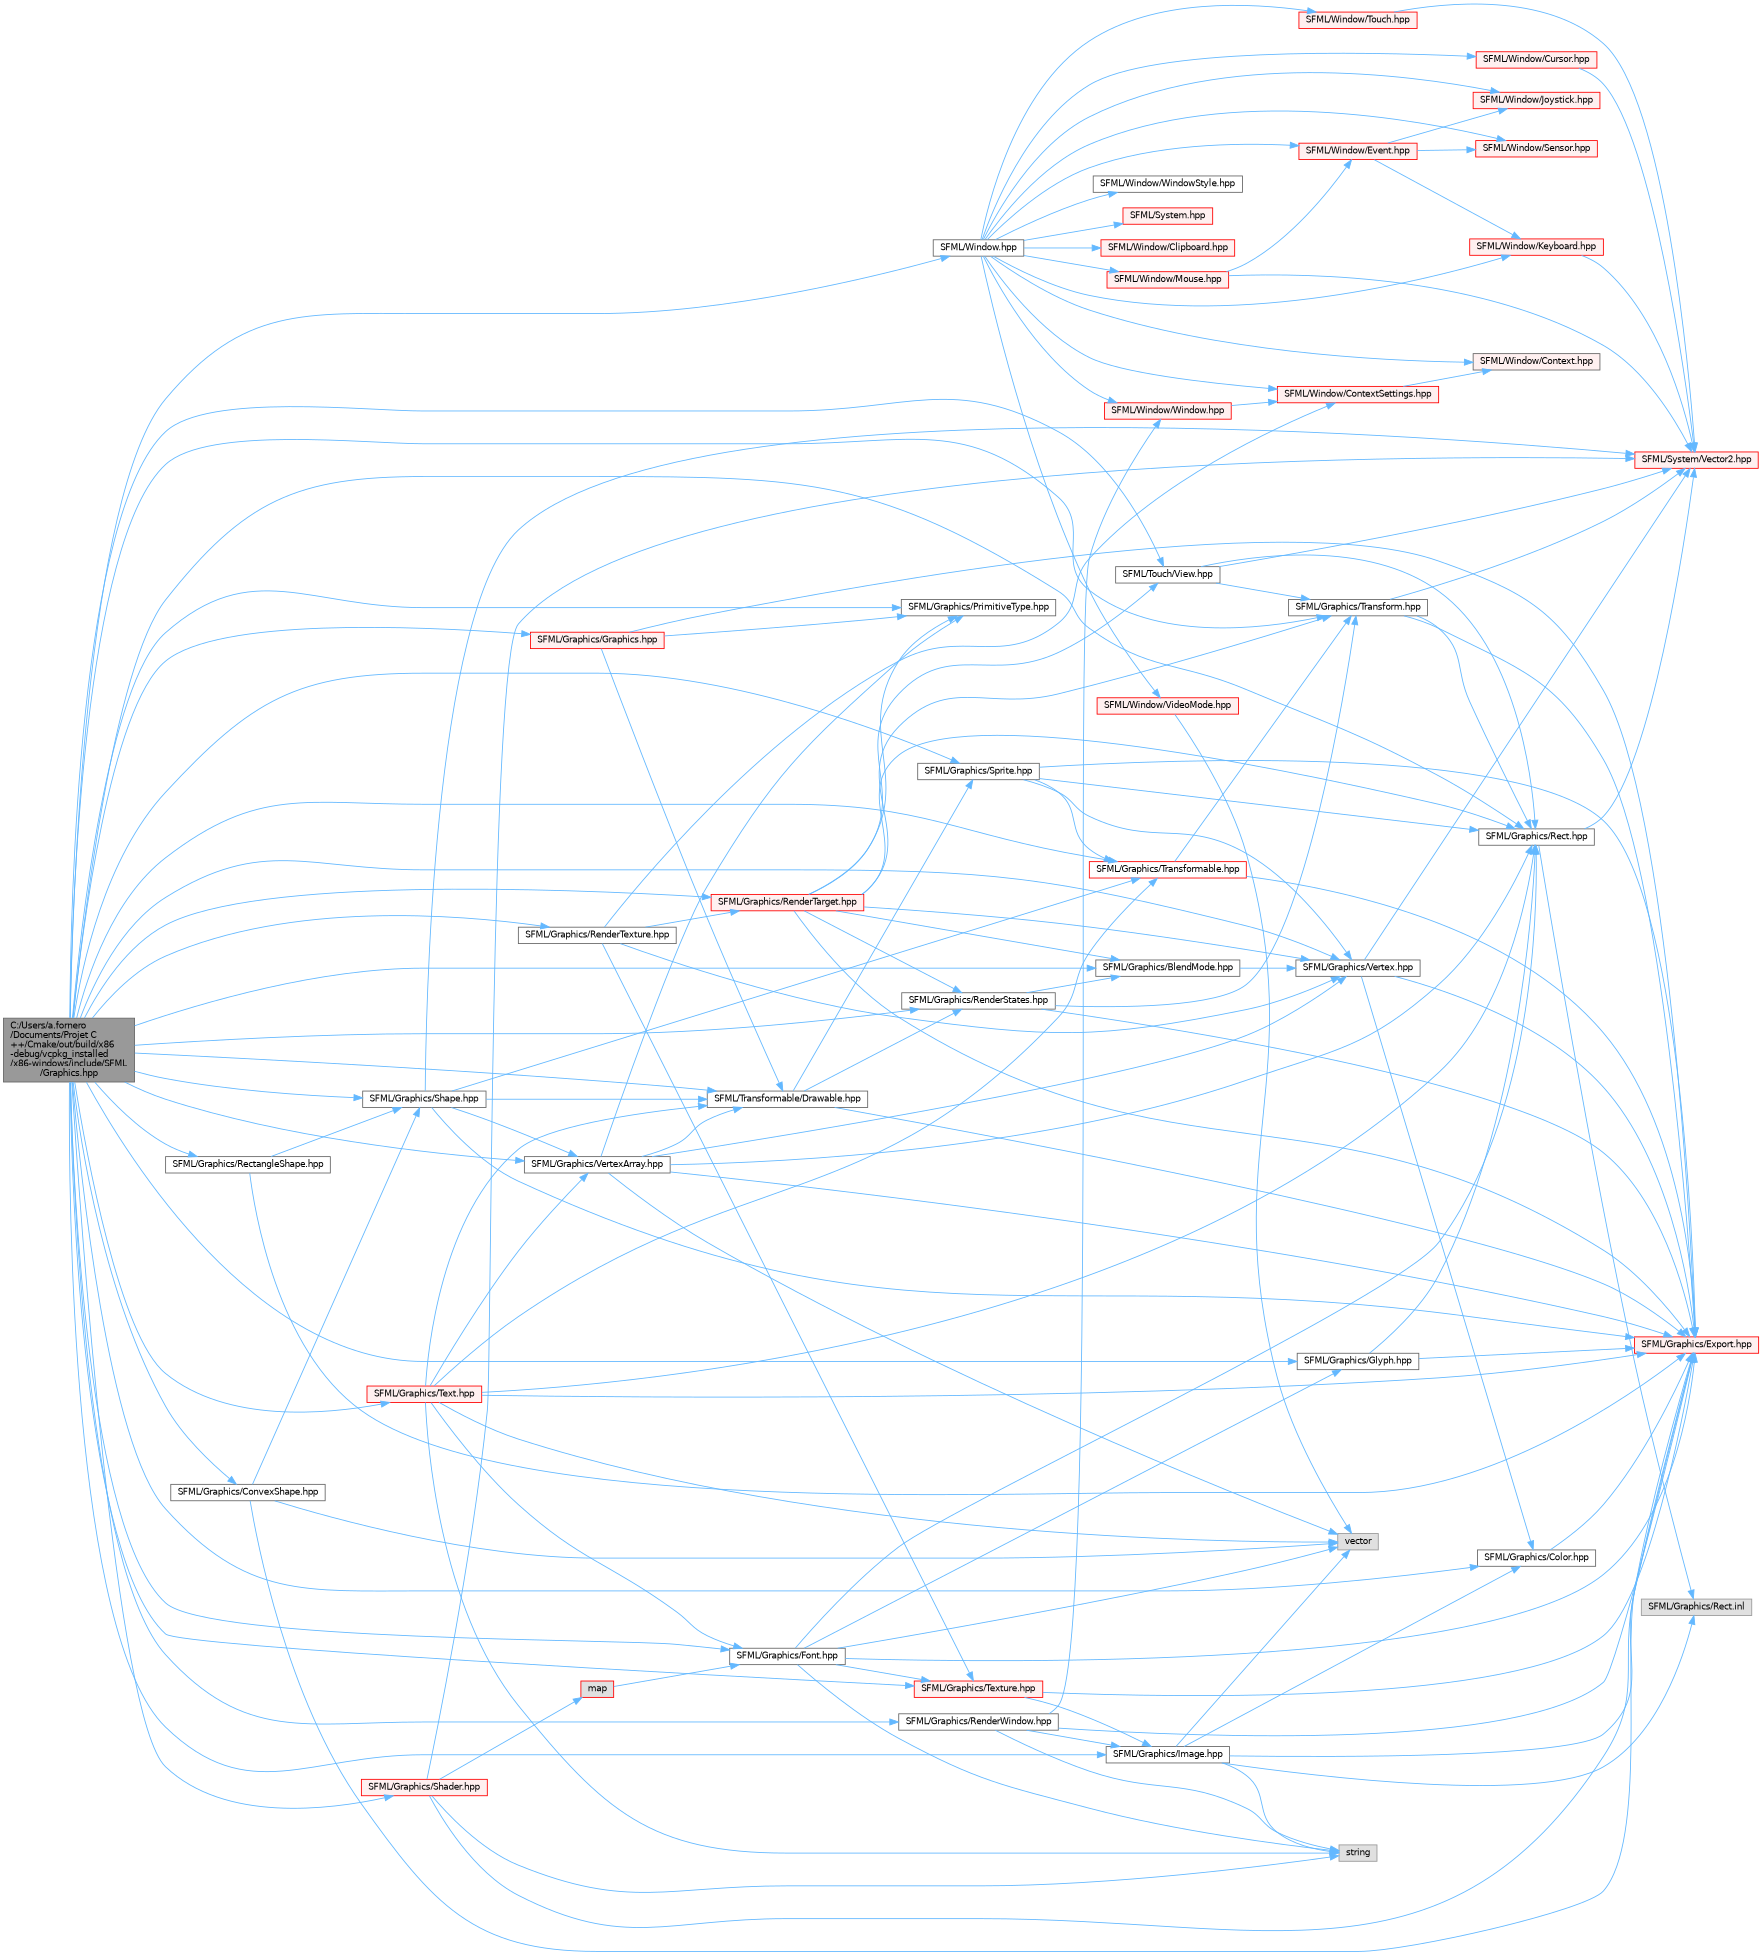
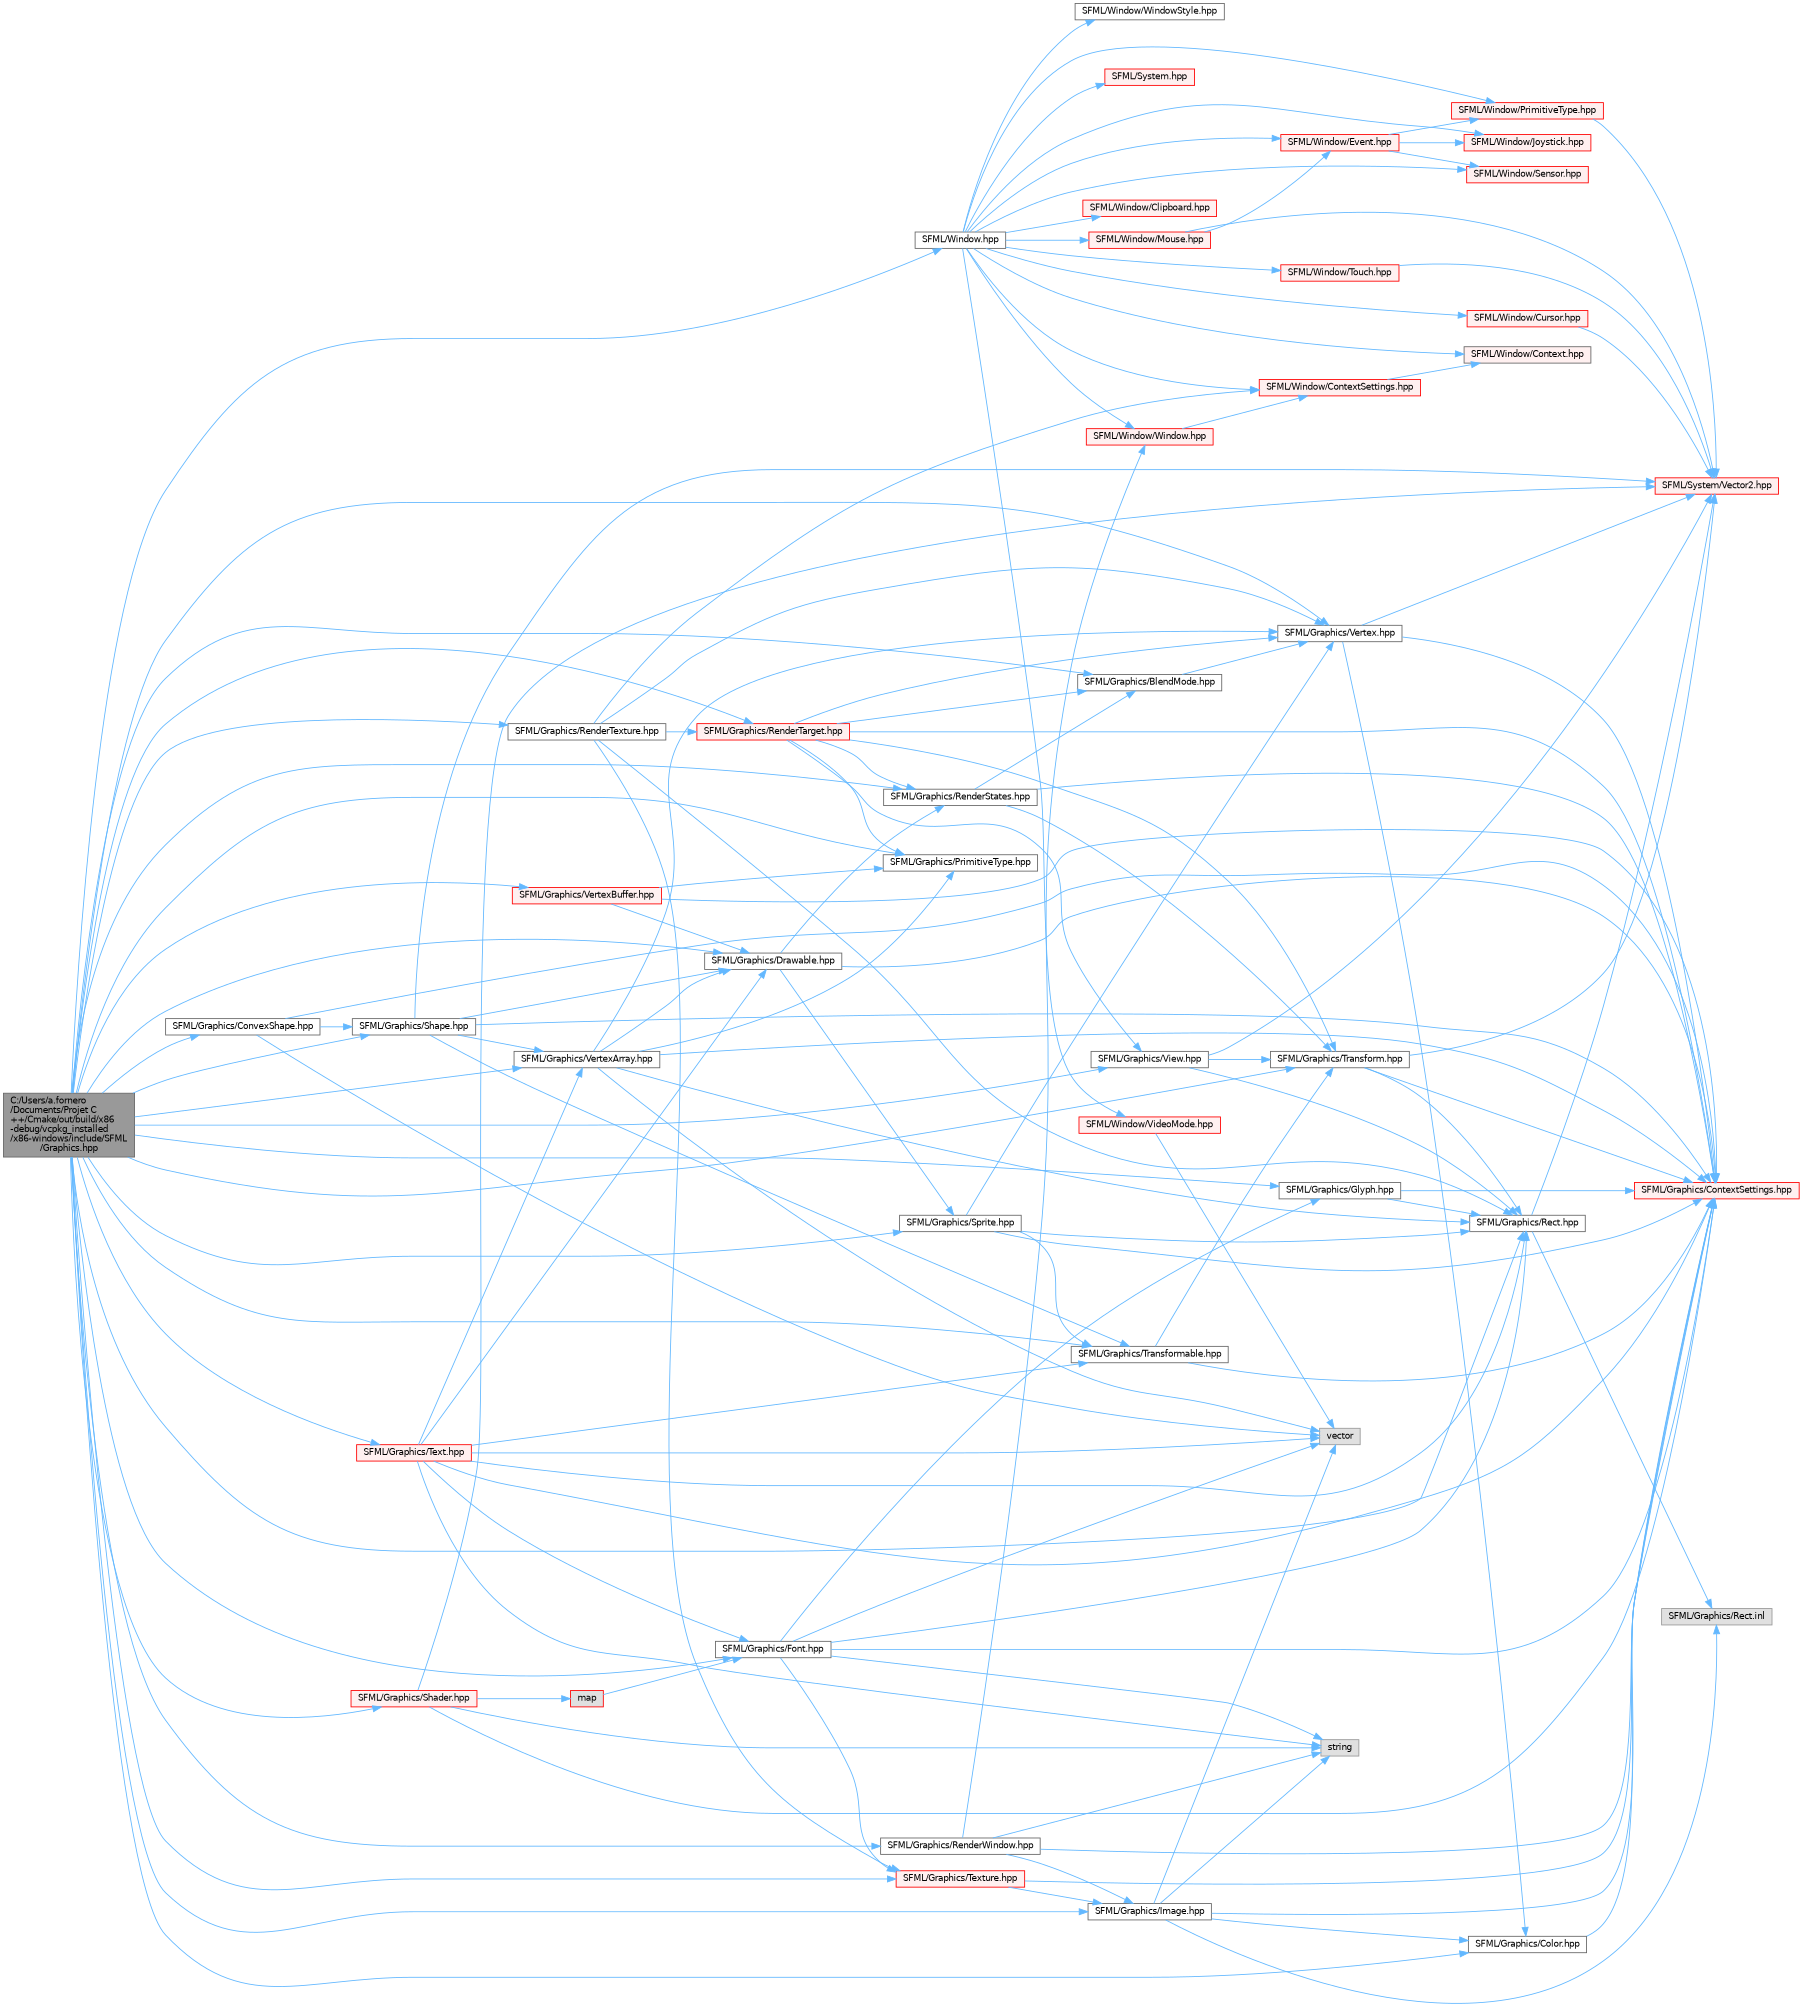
node "SFML/Window/Keyboard.hpp": label "SFML/Window/Keyboard.hpp" -> "SFML/Window/PrimitiveType.hpp"
node "SFML/Touch/View.hpp": label "SFML/Touch/View.hpp" -> "SFML/Graphics/View.hpp"
node "SFML/Graphics/Graphics.hpp": label "SFML/Graphics/Graphics.hpp" -> "SFML/Graphics/VertexBuffer.hpp"
edge "SFML/Graphics/RenderTarget.hpp" -> "SFML/Graphics/Rect.hpp": now "SFML/Graphics/RenderTexture.hpp" -> "SFML/Graphics/Rect.hpp"
node "SFML/Graphics/Transformable.hpp": color red -> grey40
node "SFML/Transformable/Drawable.hpp": label "SFML/Transformable/Drawable.hpp" -> "SFML/Graphics/Drawable.hpp"
node "SFML/Graphics/RectangleShape.hpp": removed
node "SFML/Graphics/Export.hpp": label "SFML/Graphics/Export.hpp" -> "SFML/Graphics/ContextSettings.hpp"
